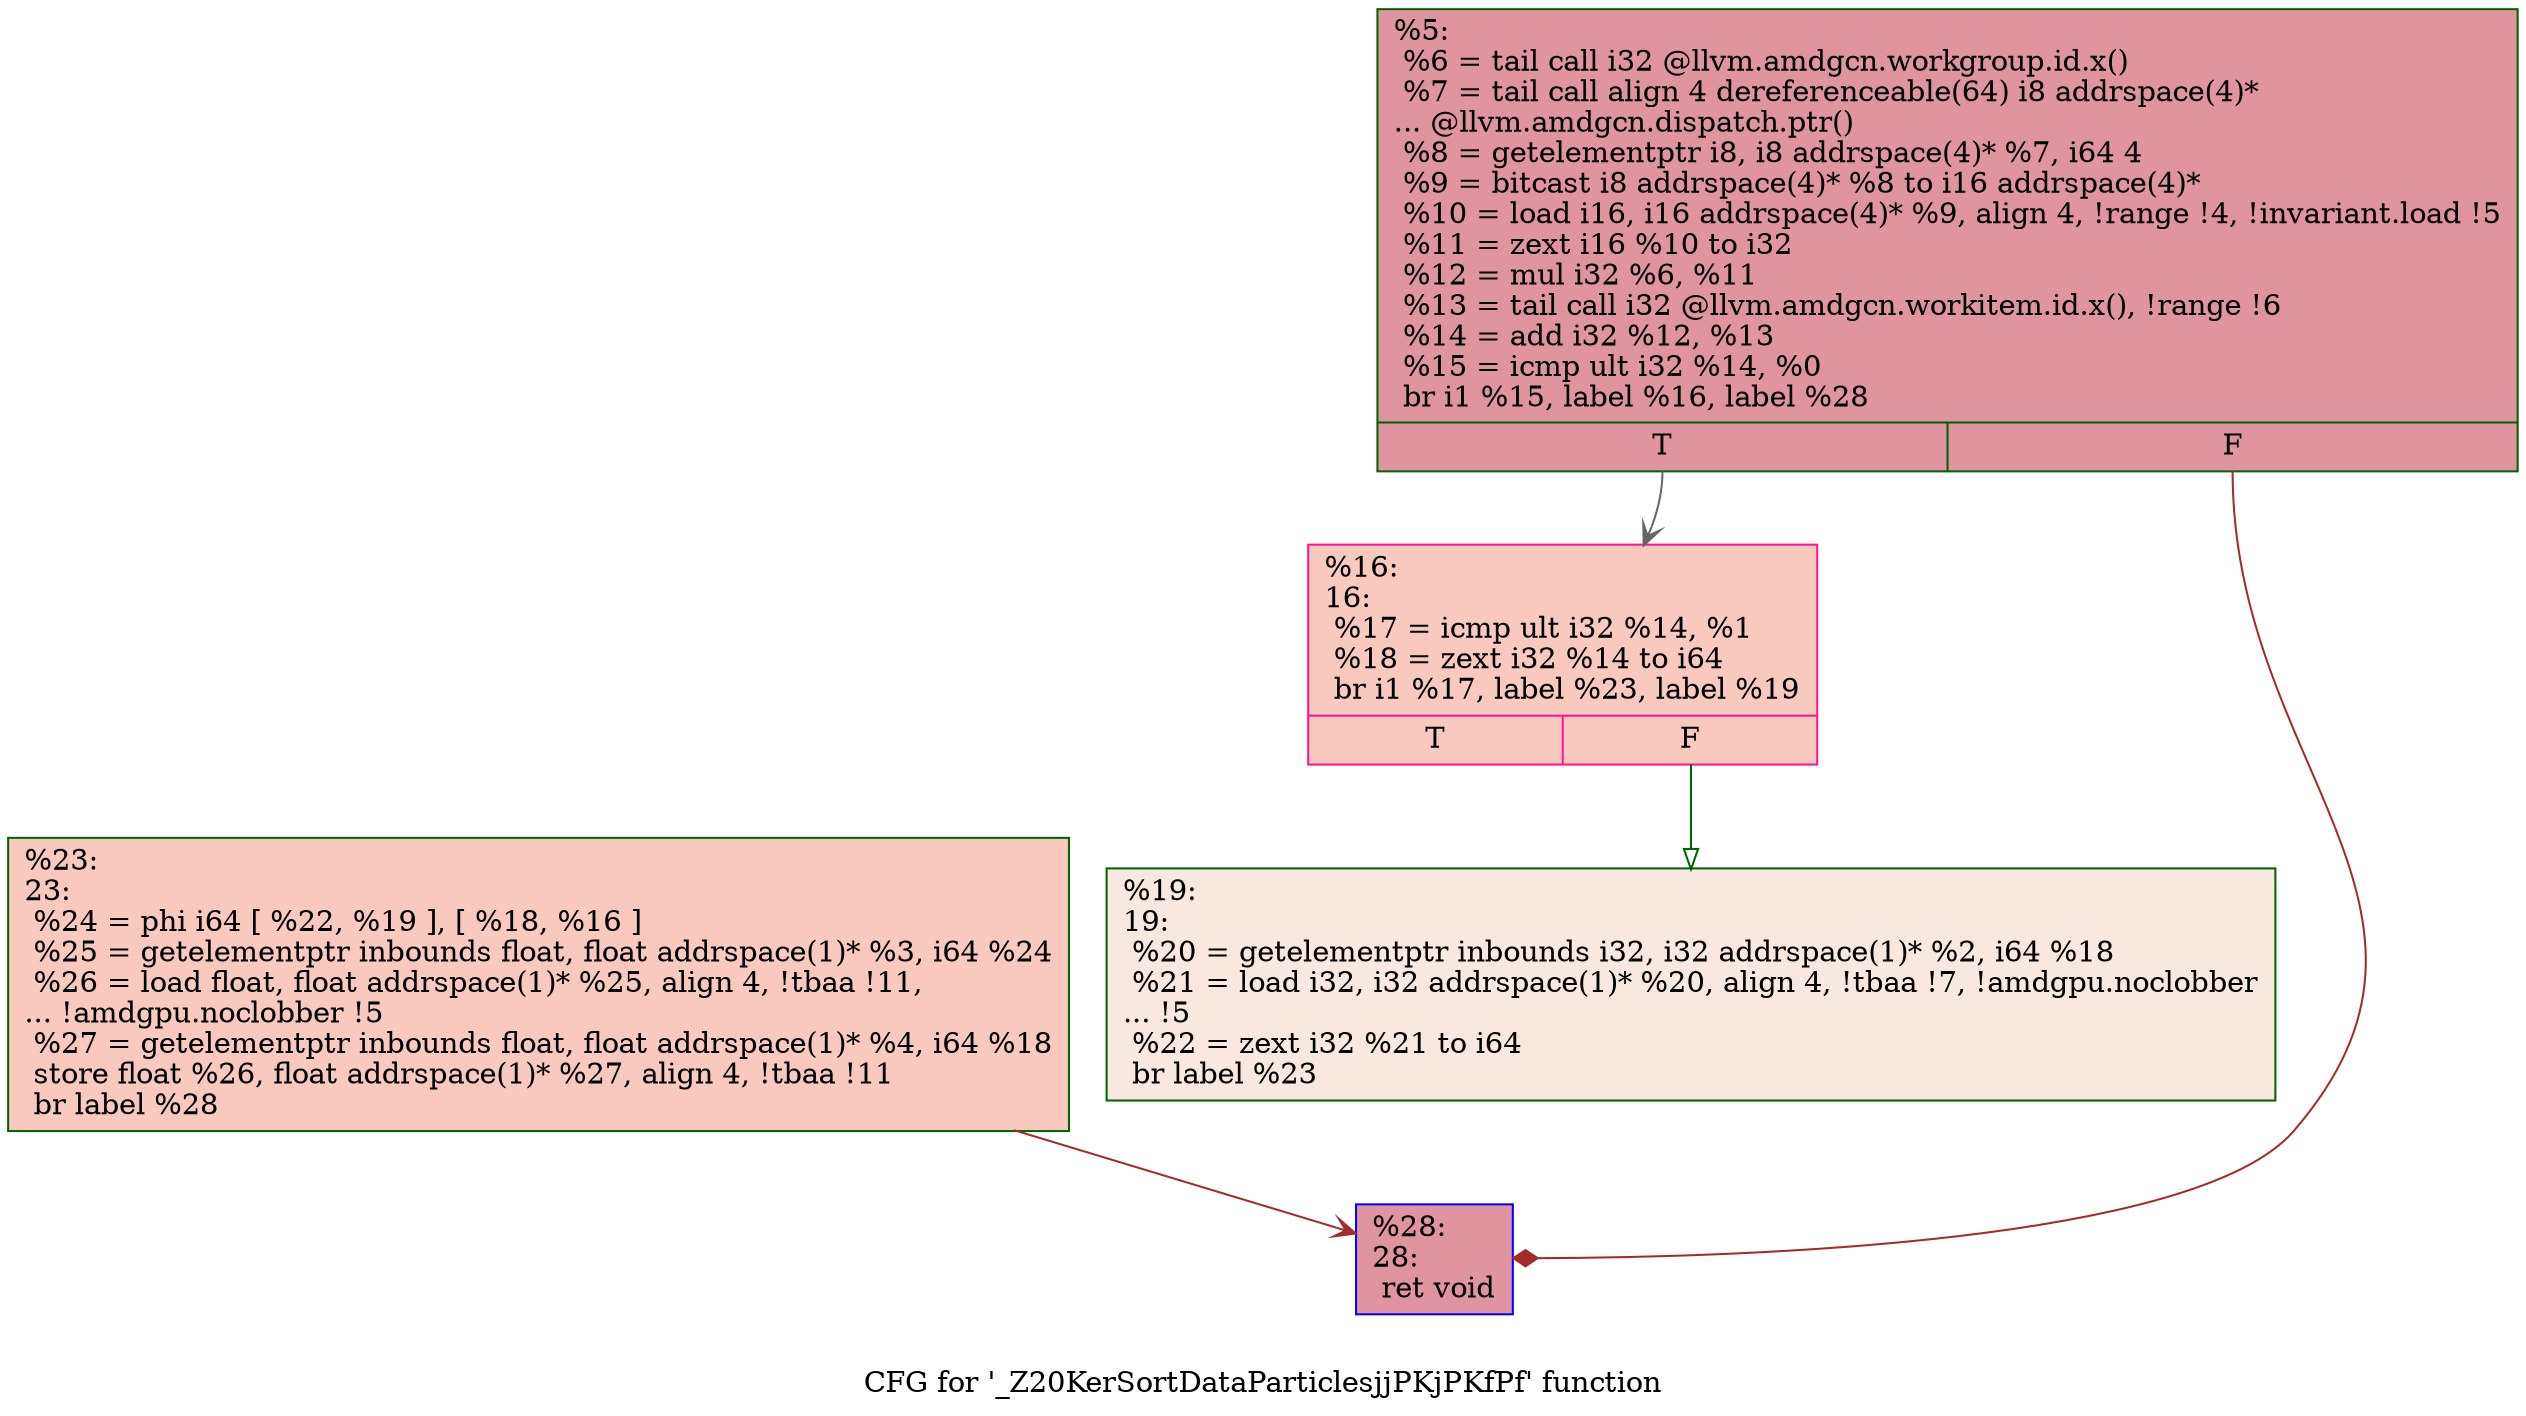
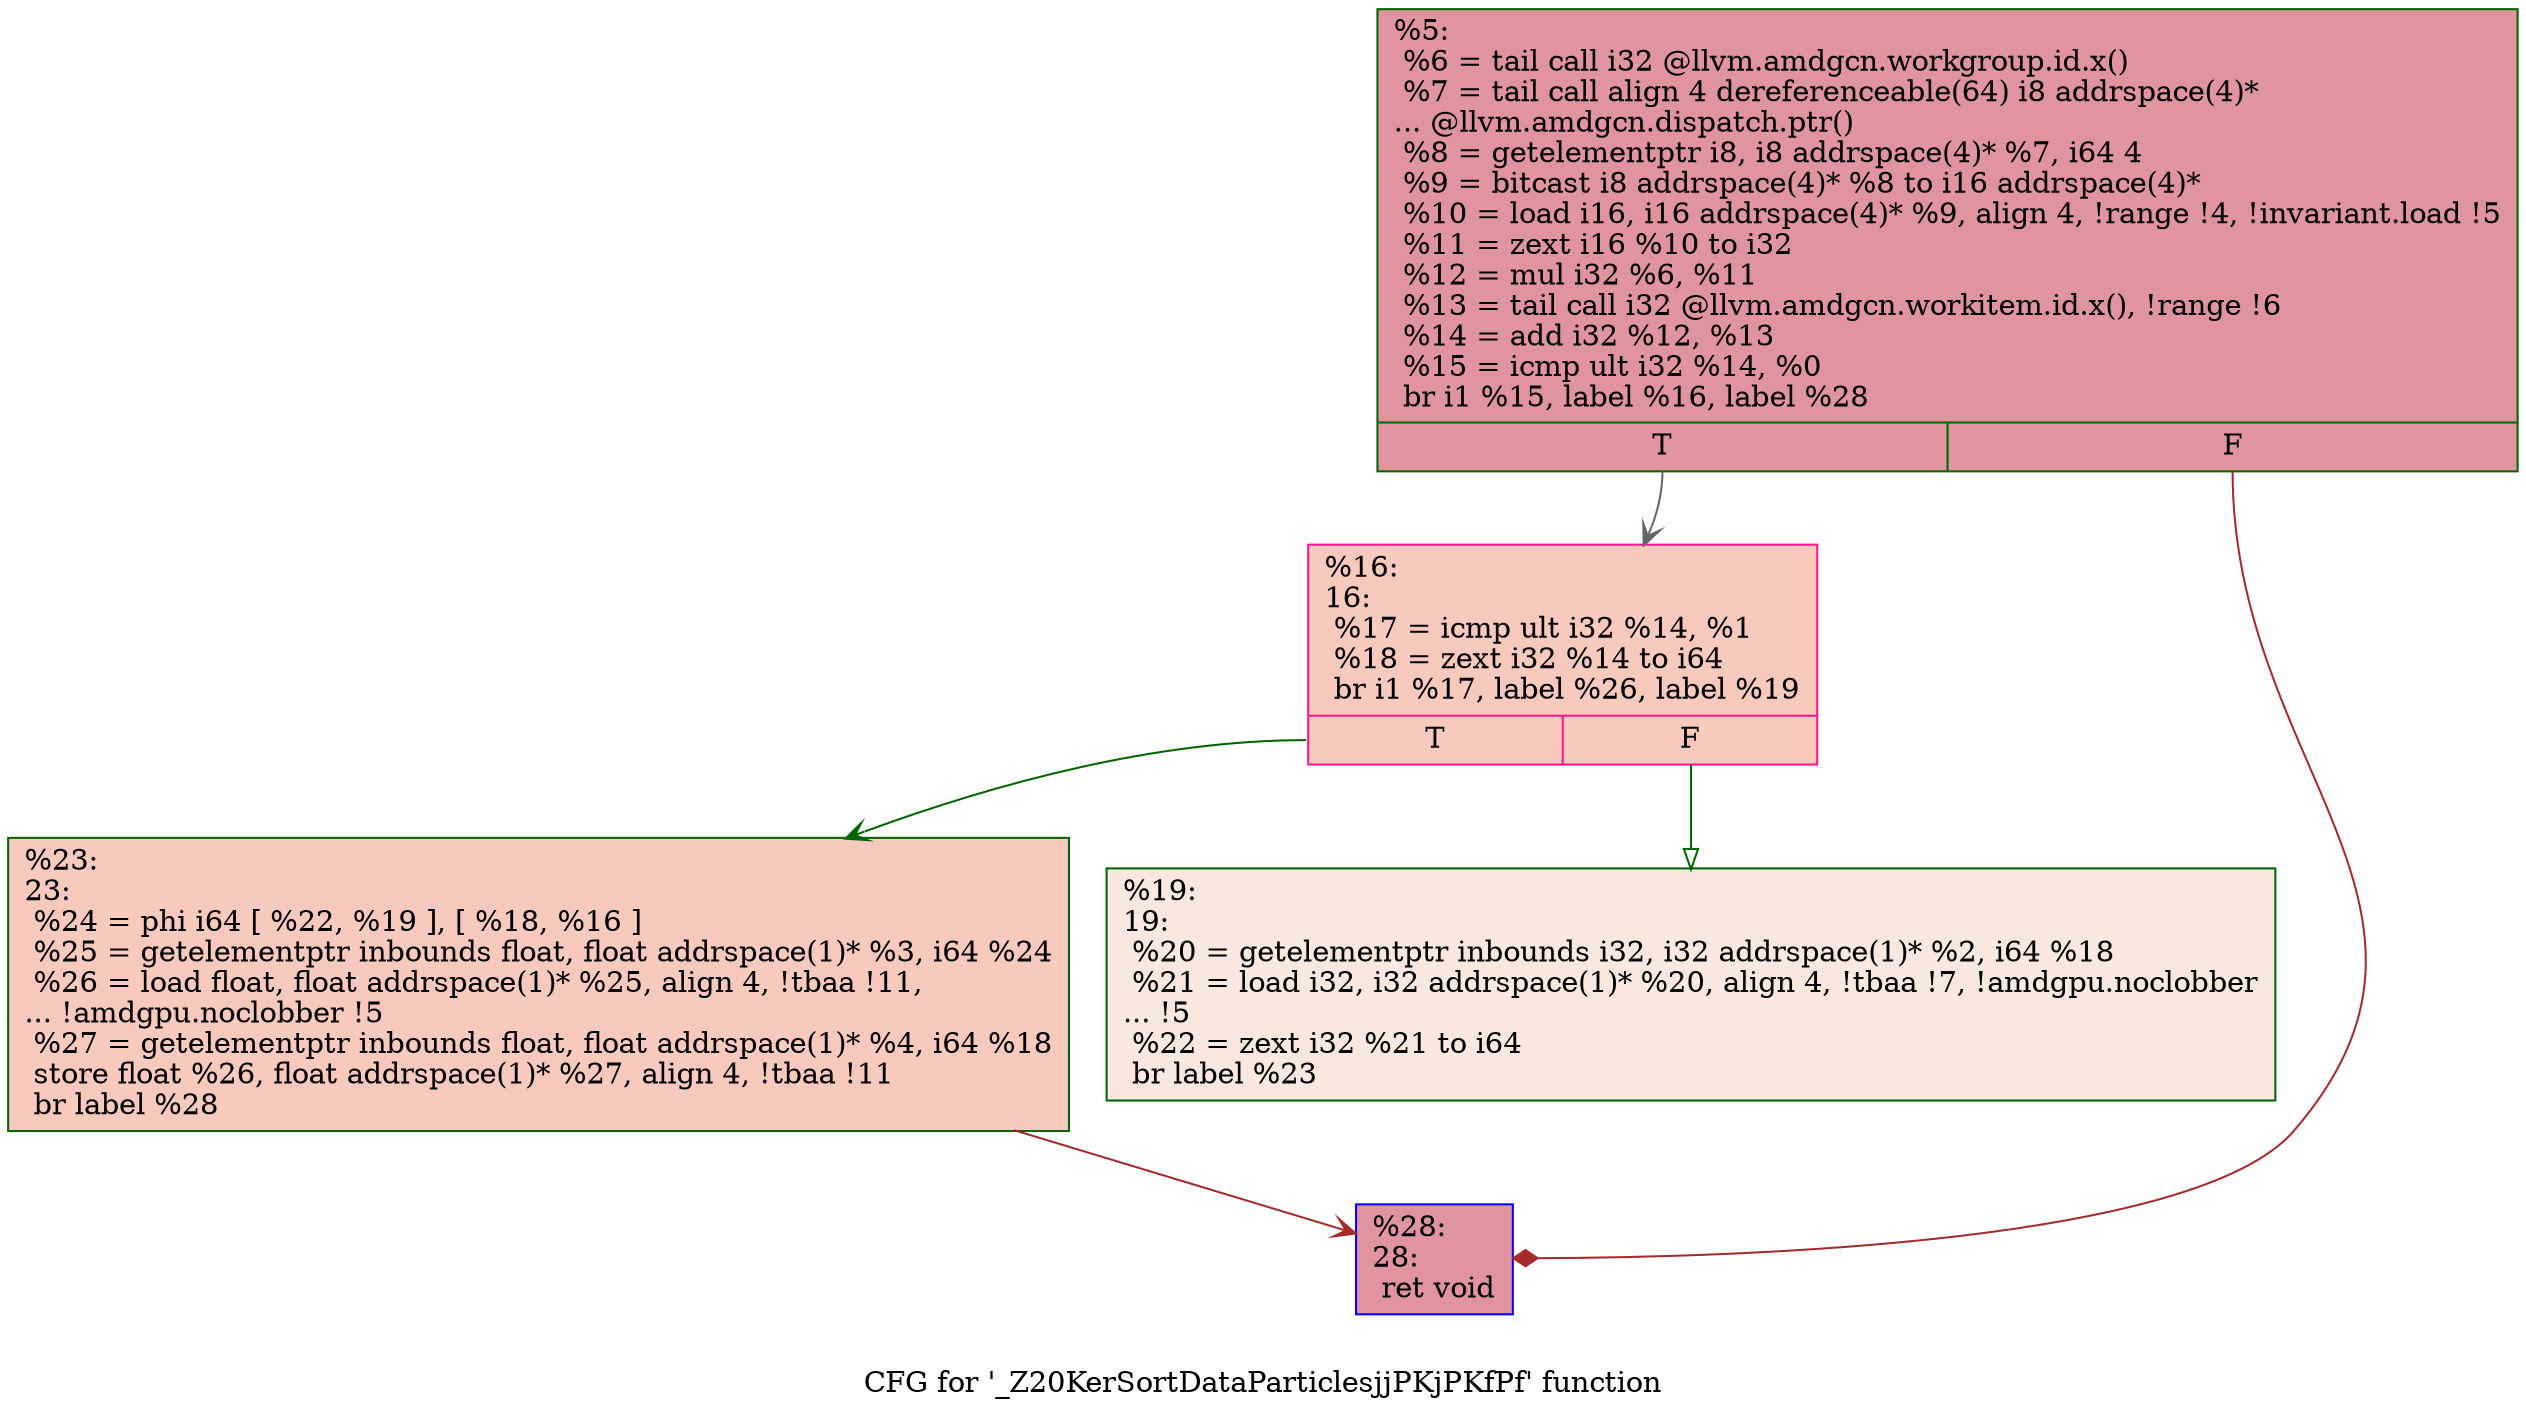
node "%16:": text "br i1 %17, label %23, label %19" -> "br i1 %17, label %26, label %19"
edge "%16:" -> "%23:": added
